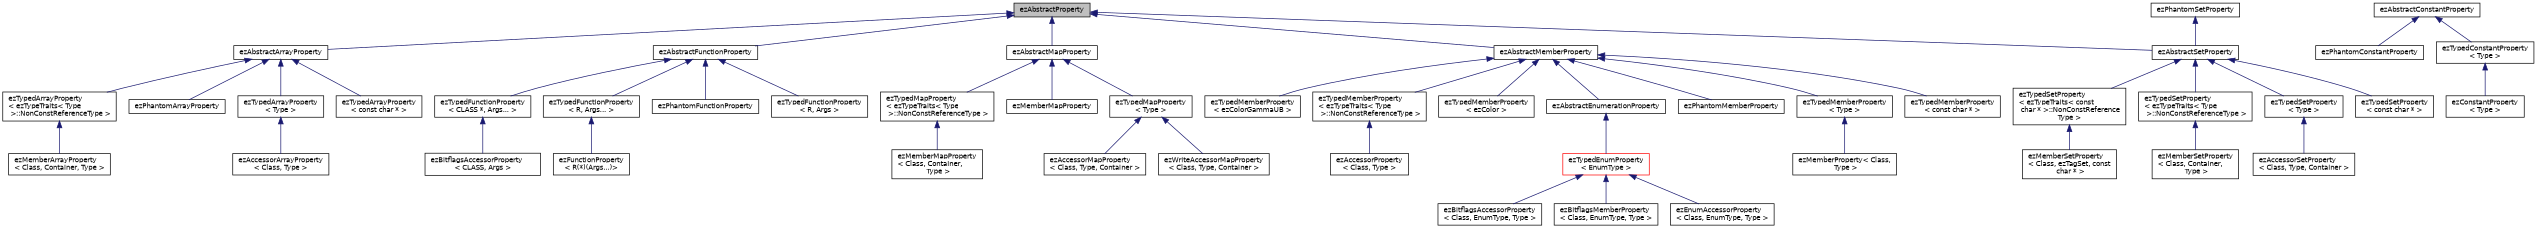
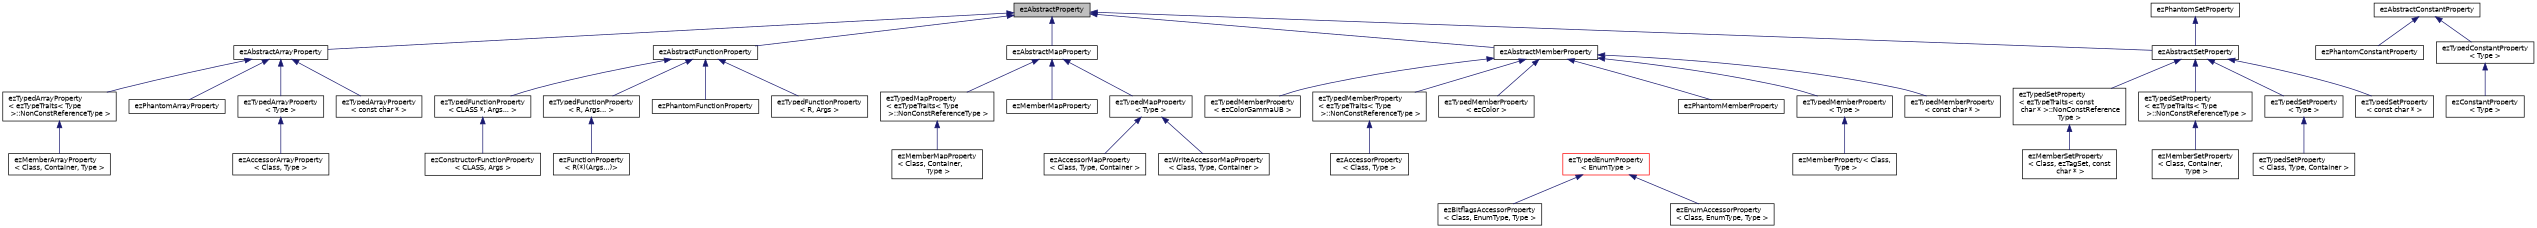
node "ezAbstractEnumerationProperty": removed
node "ezBitflagsAccessorProperty < CLASS, Args >": label "ezBitflagsAccessorProperty < CLASS, Args >" -> "ezConstructorFunctionProperty < CLASS, Args >"
node "ezAccessorSetProperty < Class, Type, Container >": label "ezAccessorSetProperty < Class, Type, Container >" -> "ezTypedSetProperty < Class, Type, Container >"
node "ezBitflagsMemberProperty < Class, EnumType, Type >": removed
